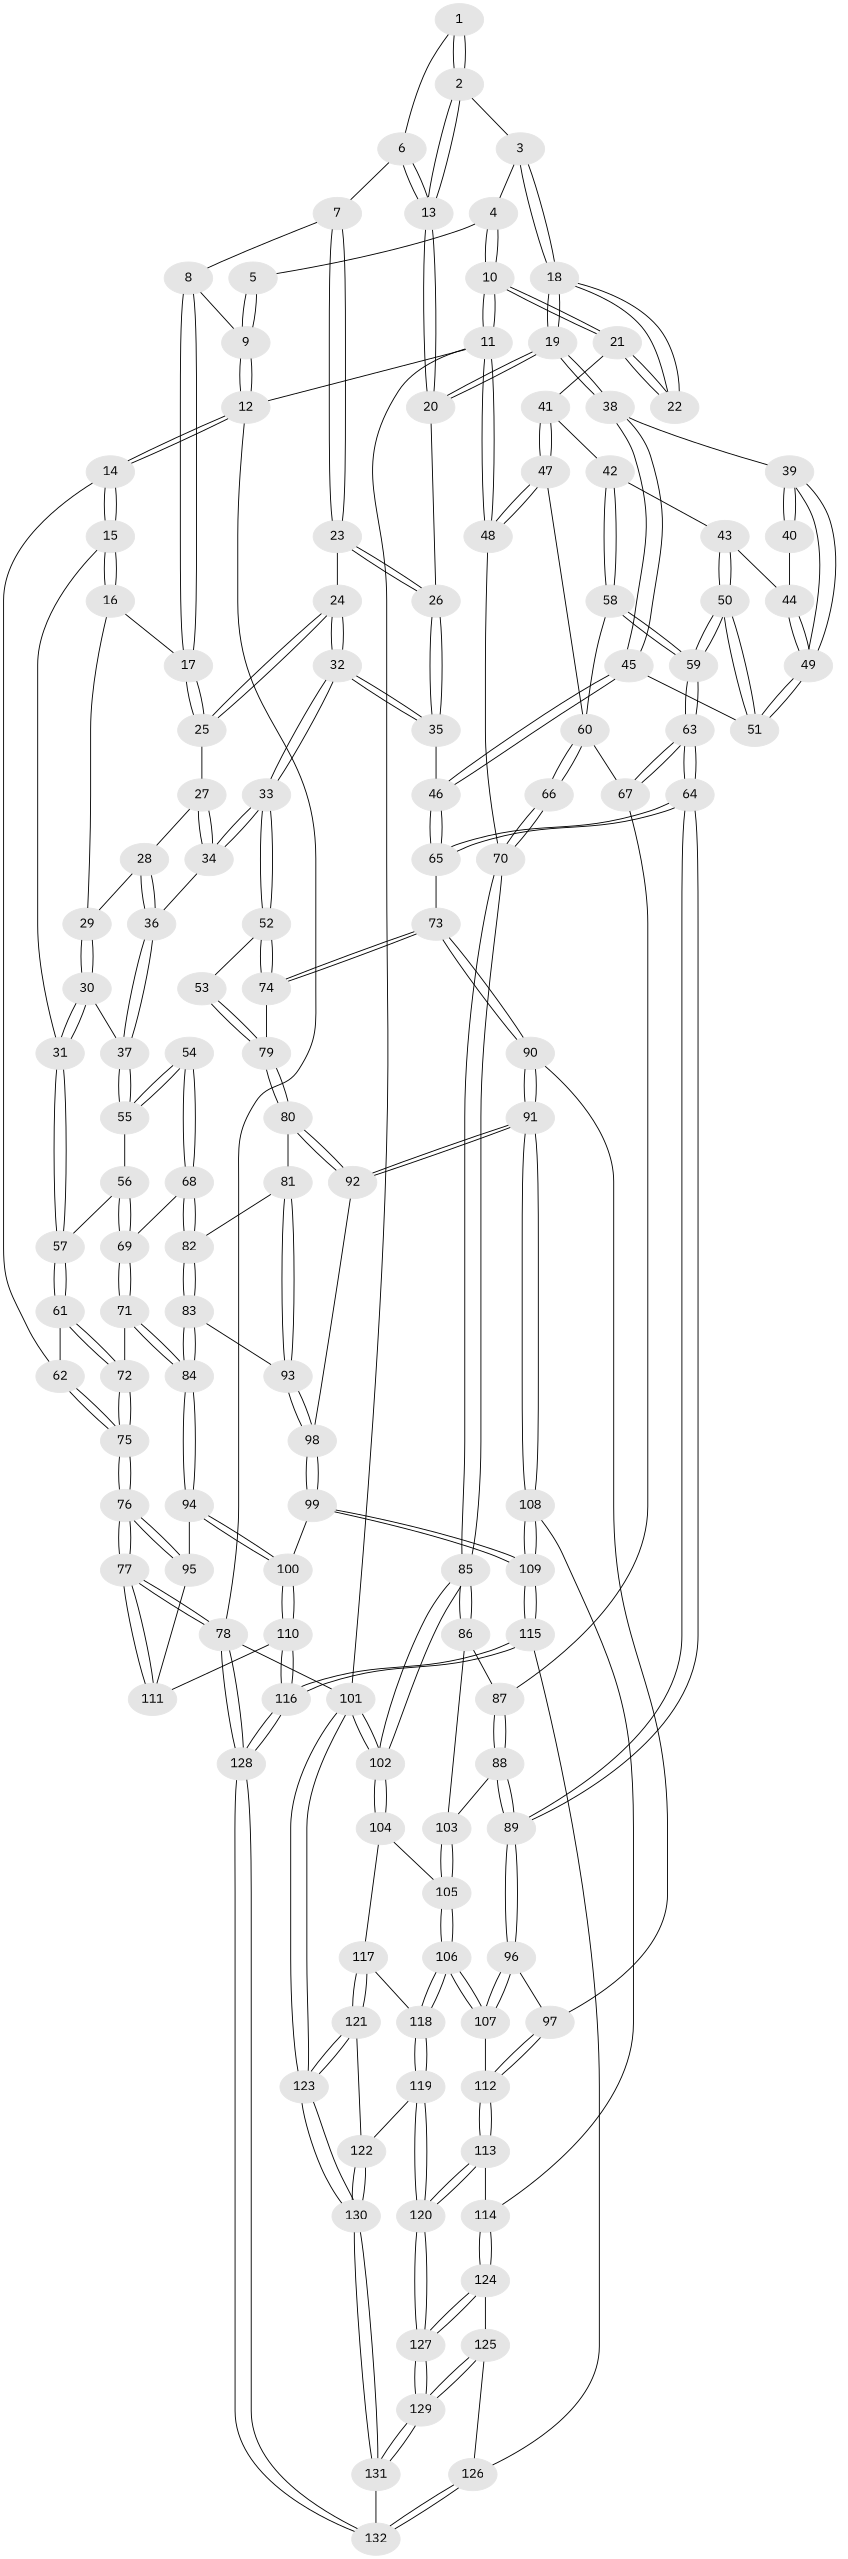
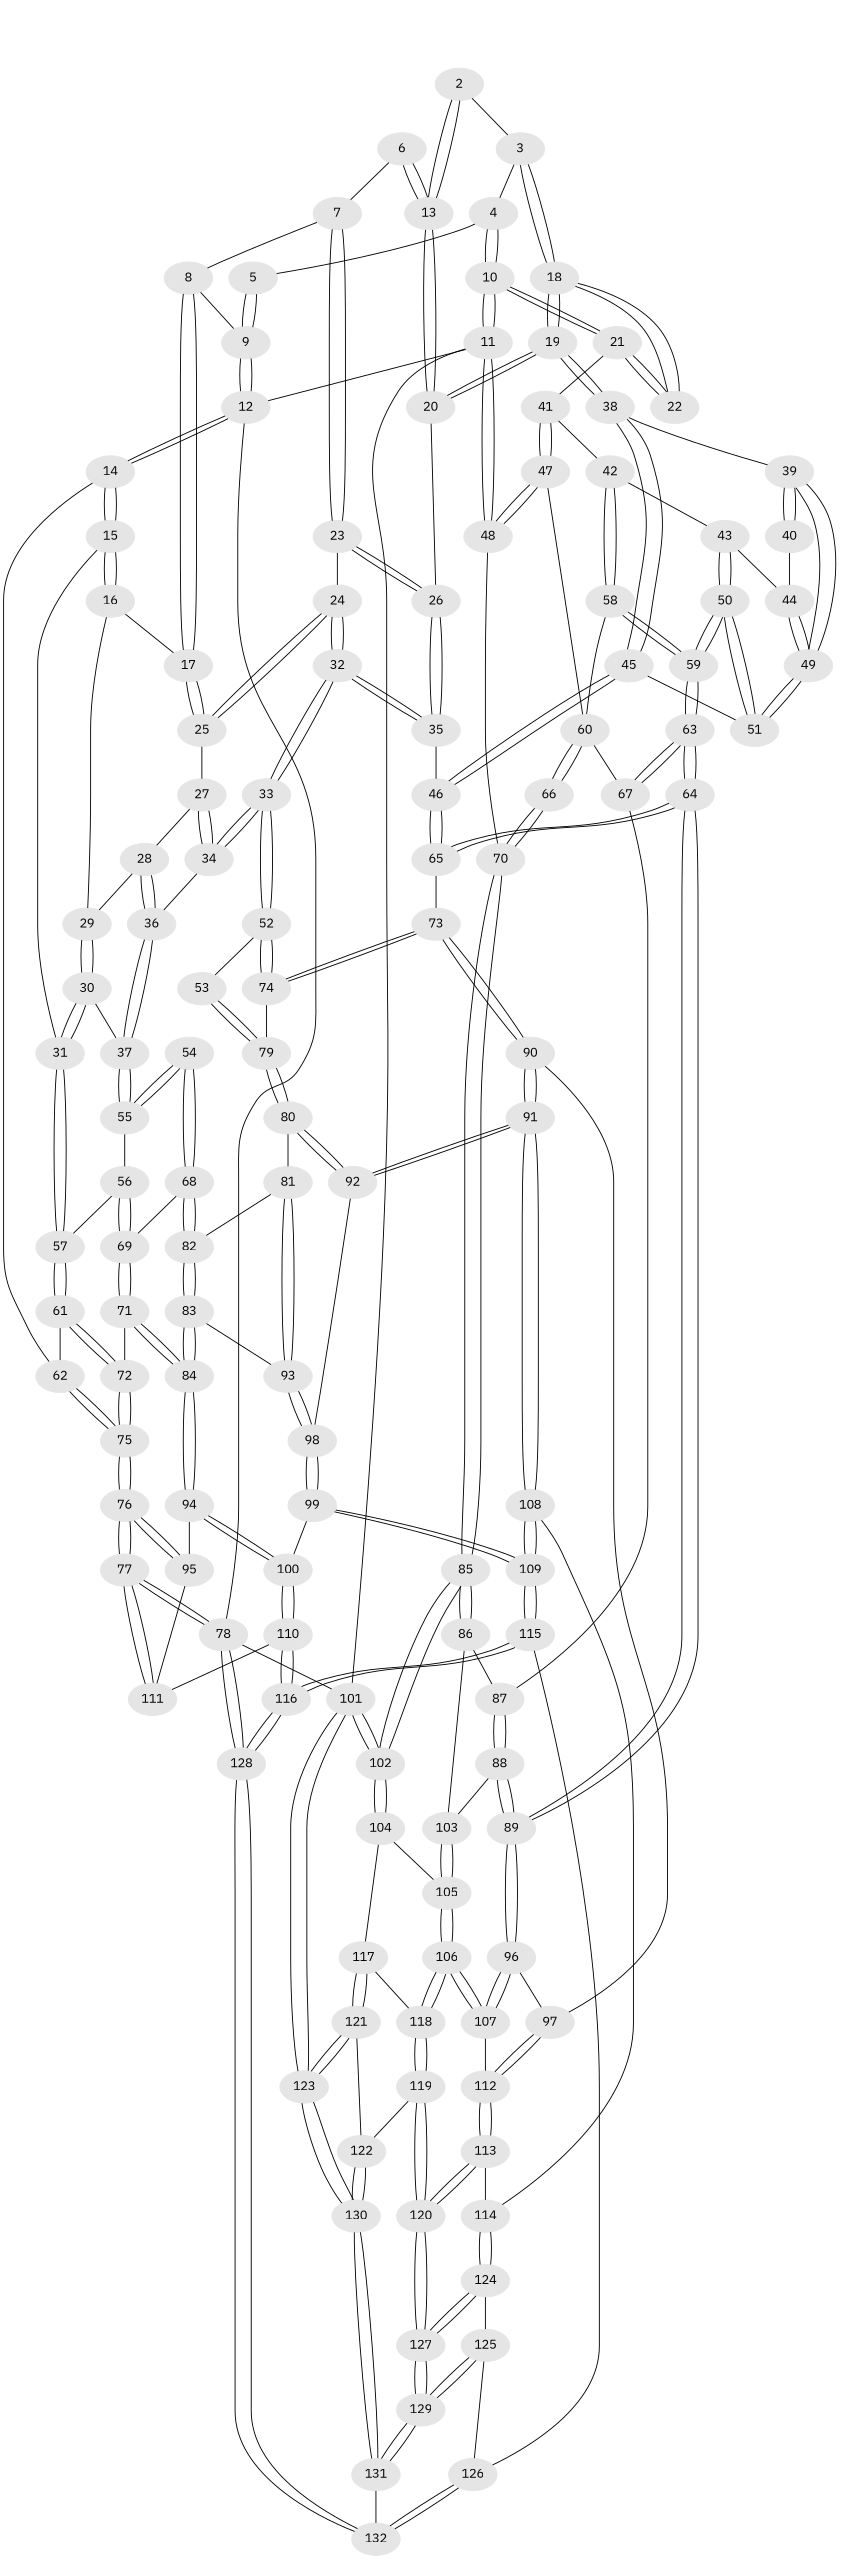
node "1": removed
